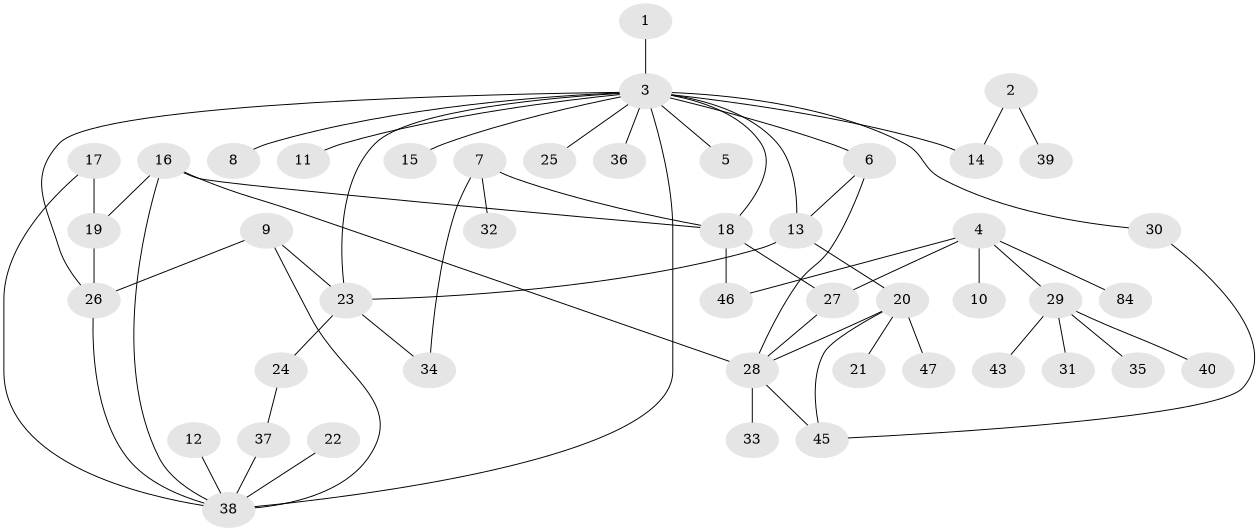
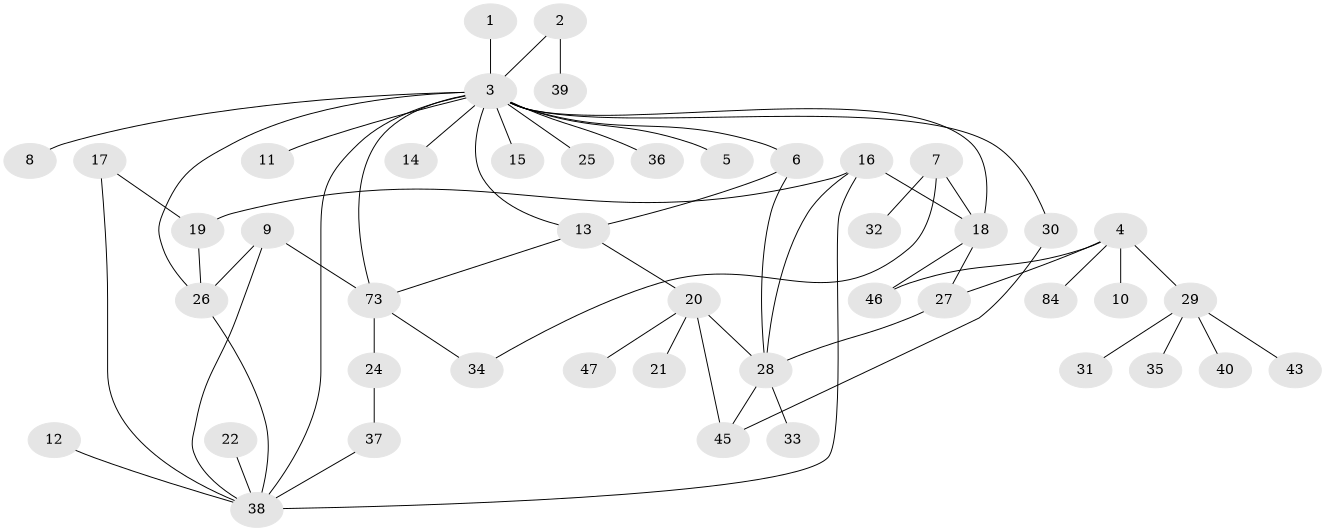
edge "2" -- "14": now "2" -- "3"
node "23": label "23" -> "73"
